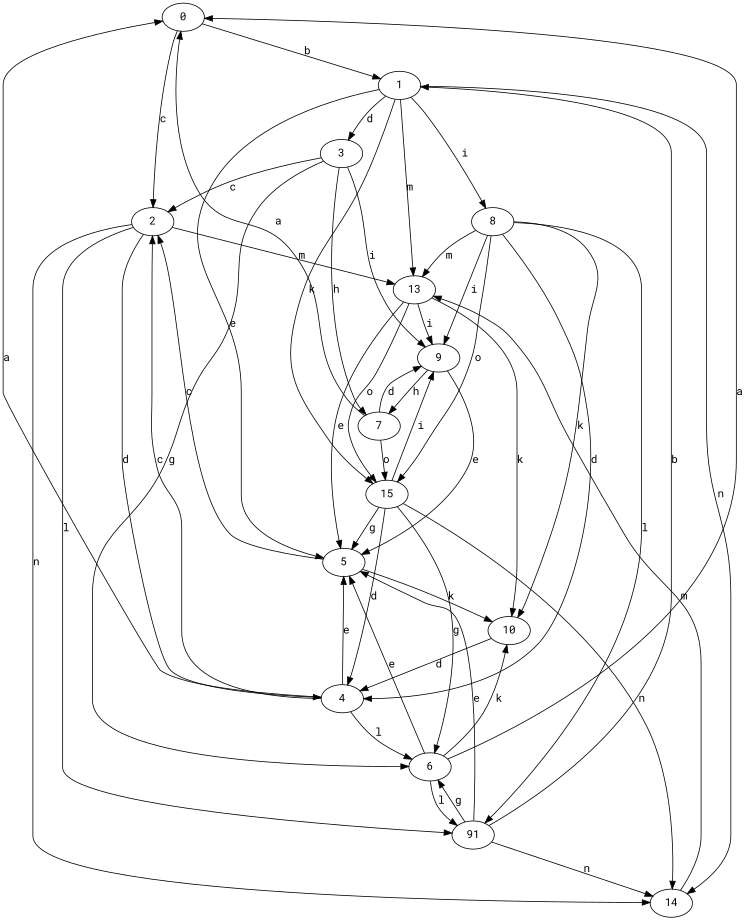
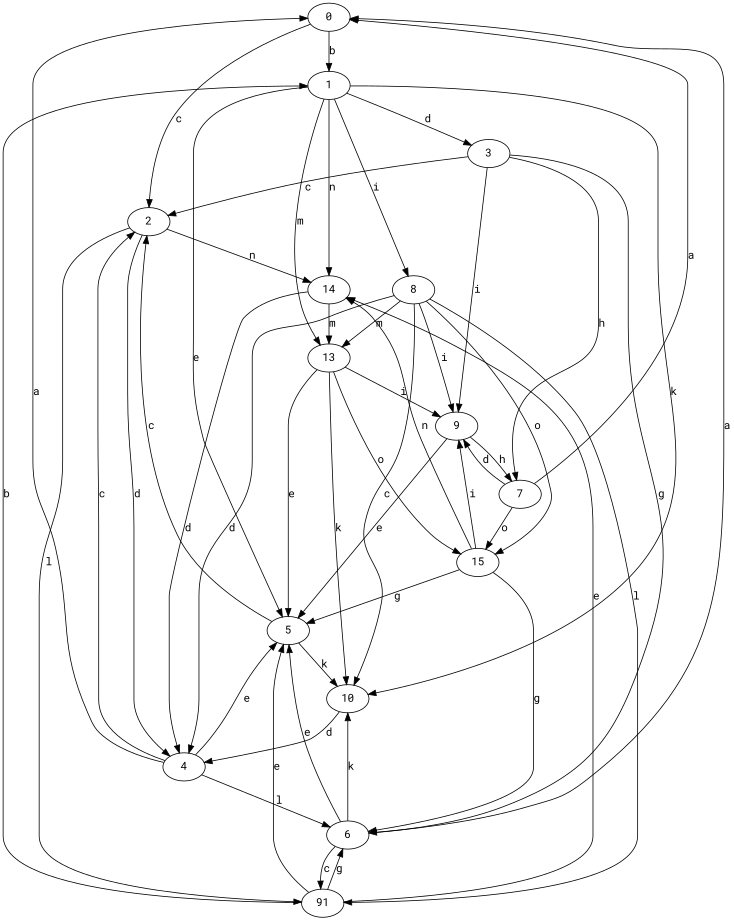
edge "2" -> "13": removed, label "m"
edge "1" -> "15": now "1" -> "10"
edge "8" -> "10": label "k" -> "c"
edge "15" -> "4": now "14" -> "4"
edge "6" -> "91": label "l" -> "c"
edge "91" -> "14": label "n" -> "e"
